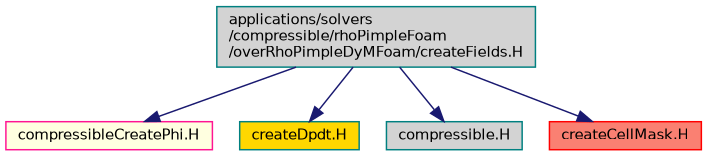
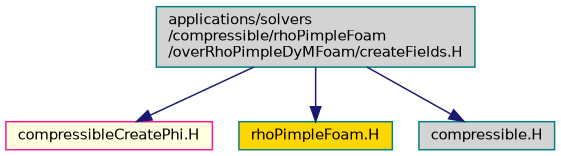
node "createDpdt.H": label "createDpdt.H" -> "rhoPimpleFoam.H"
node "createCellMask.H": removed
